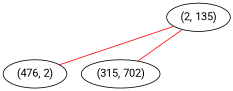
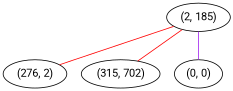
node "(2, 135)": label "(2, 135)" -> "(2, 185)"
node "(476, 2)": label "(476, 2)" -> "(276, 2)"
node "(0, 0)": added
